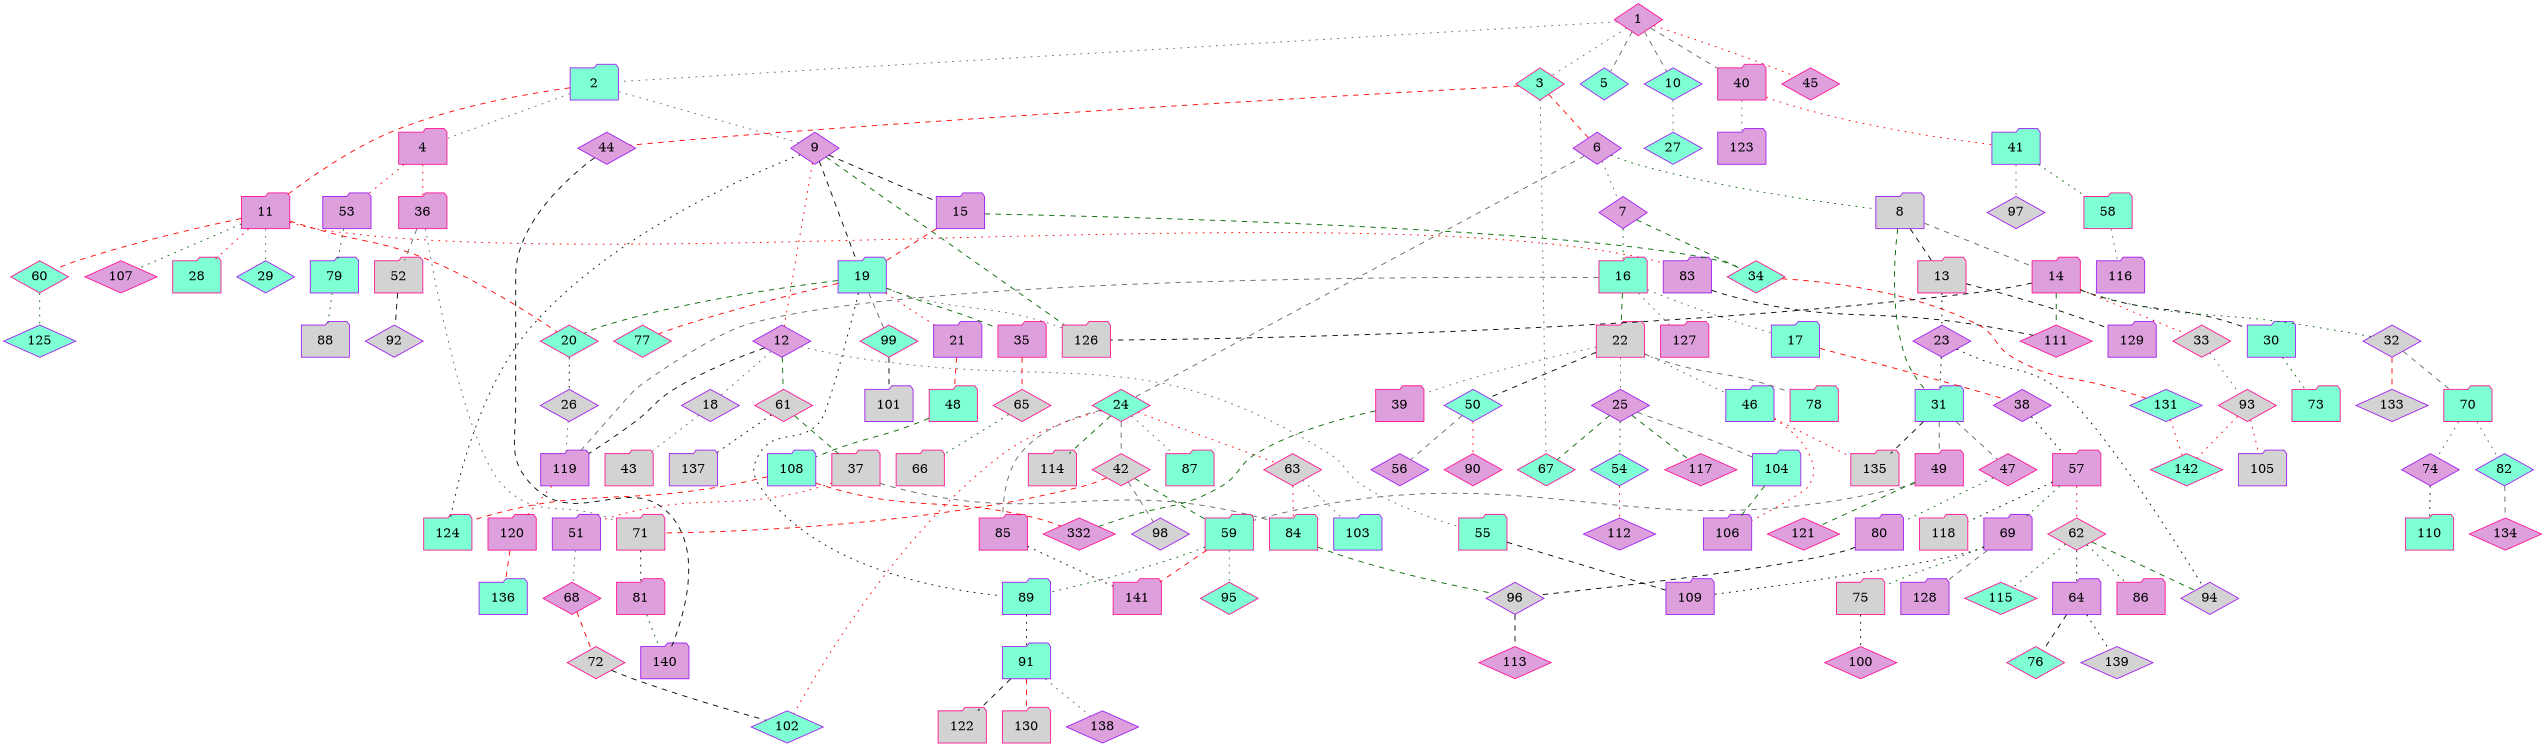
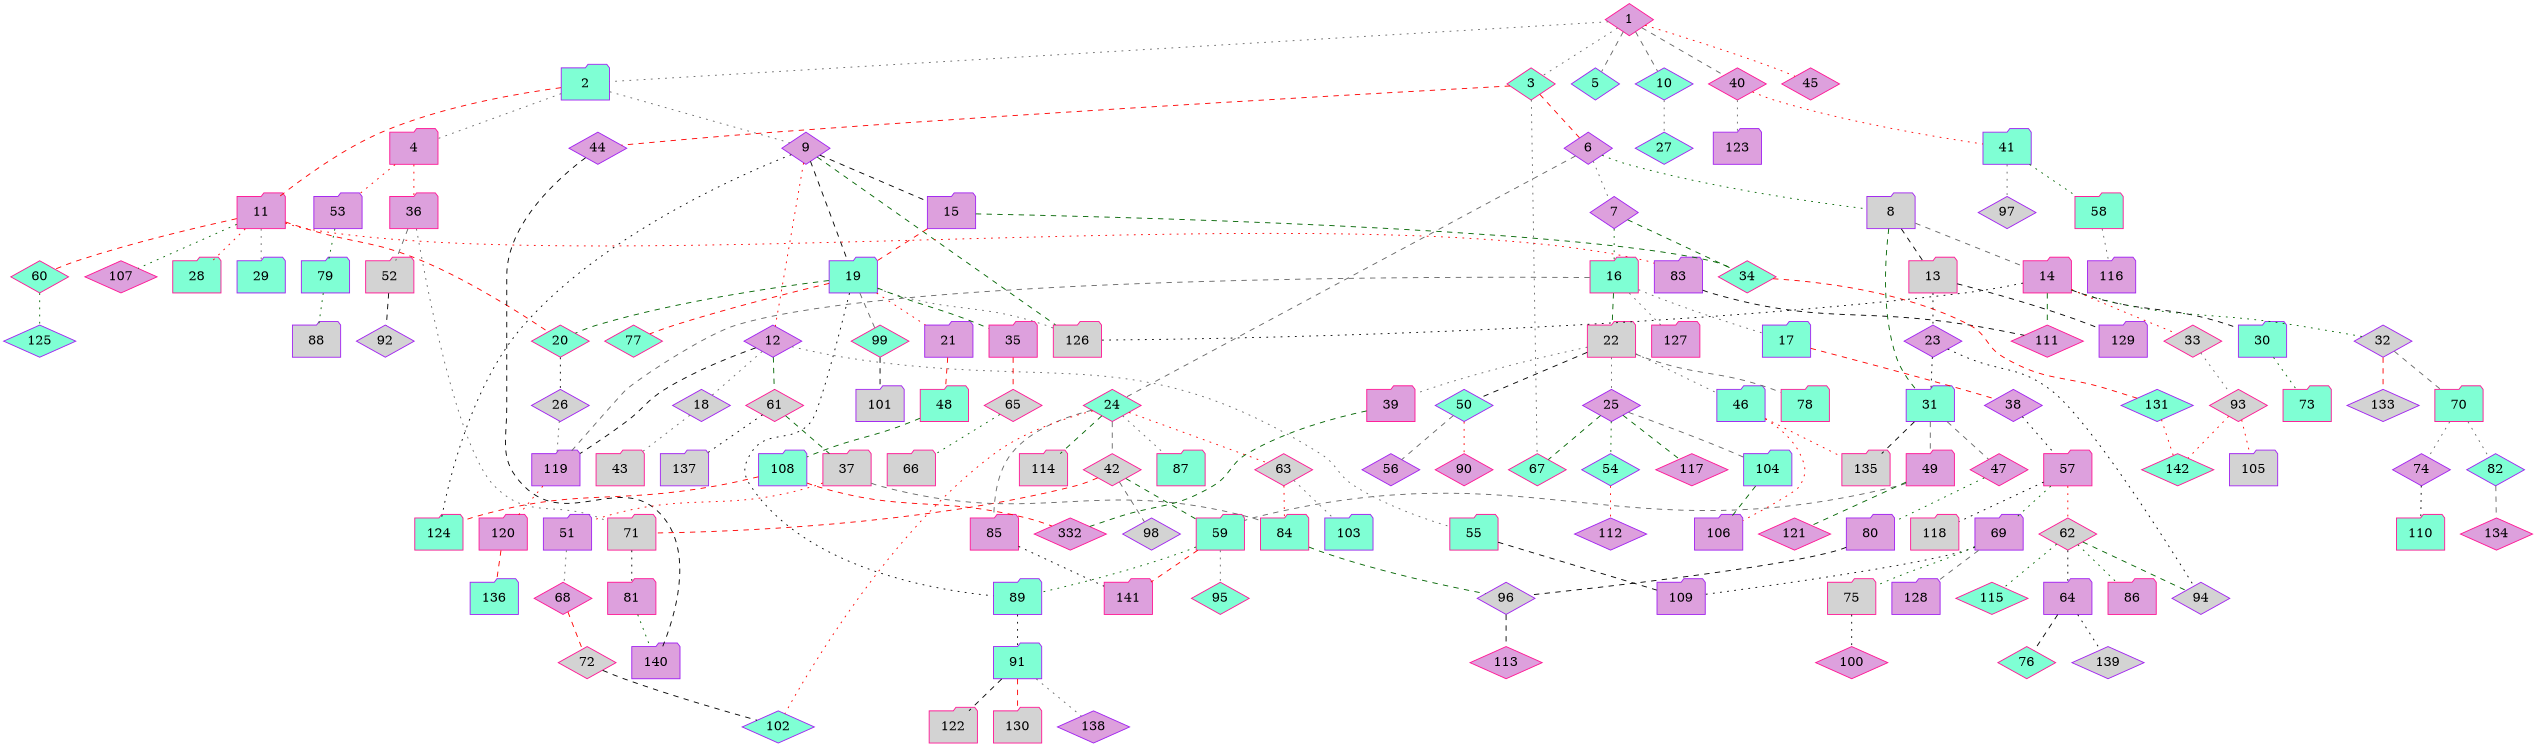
node "40": shape folder -> diamond
node "29": shape diamond -> folder
edge "14" -- "126": style dashed -> dotted
